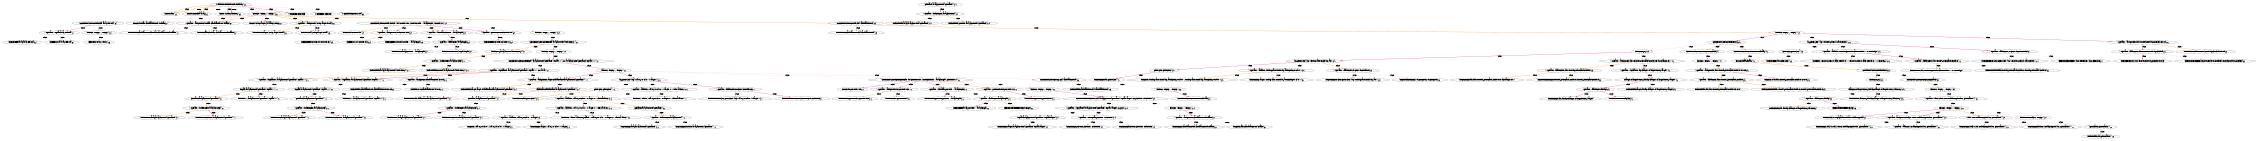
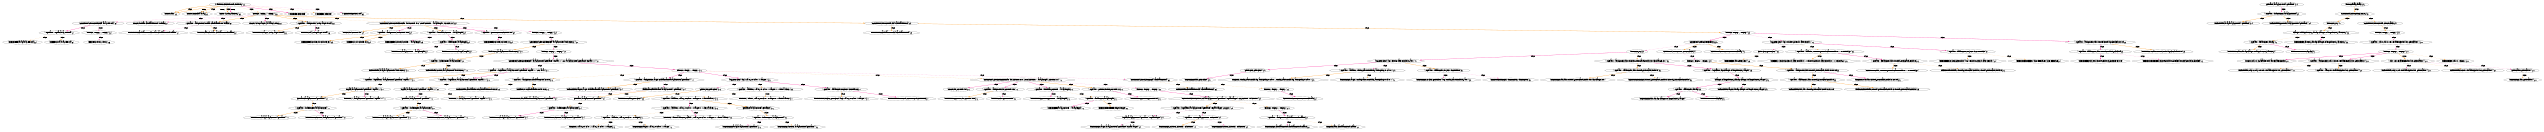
edge "(<operator>.assignment,int icounter = 0)" -> "(IDENTIFIER,icounter,int icounter = 0)": style dashed -> bold
edge "(<operator>.postIncrement,icounter++)" -> "(IDENTIFIER,icounter,icounter++)": label "DDG: " -> "AST: "
edge "(CONTROL_STRUCTURE,FINALLY,finally)" -> "(BLOCK,finally,finally)": removed, label "AST:"
edge "(<operator>.assignment,candidateFound = false)" -> "(LITERAL,false,candidateFound = false)": label "DDG: " -> "AST: "
